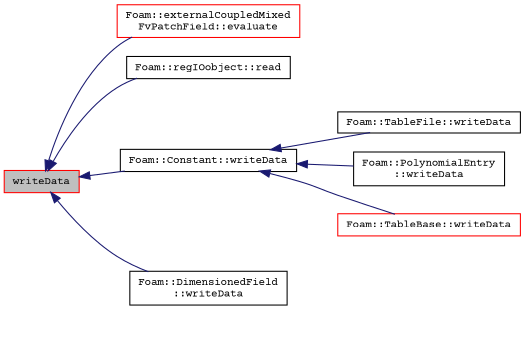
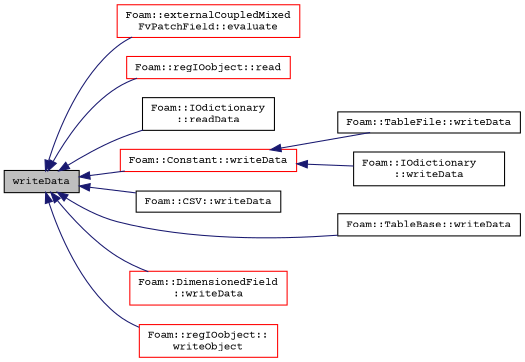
node "Foam::regIOobject::read": color black -> red
node "Foam::IOdictionary ::readData": added
node "Foam::Constant::writeData": color black -> red
node "Foam::PolynomialEntry ::writeData": label "Foam::PolynomialEntry ::writeData" -> "Foam::IOdictionary ::writeData"
node "writeData": color red -> black
edge "Foam::TableBase::writeData" -> "Foam::Constant::writeData": now "Foam::TableBase::writeData" -> "writeData"
node "Foam::CSV::writeData": added
node "Foam::TableBase::writeData": color red -> black
node "Foam::DimensionedField ::writeData": color black -> red
node "Foam::regIOobject:: writeObject": added
